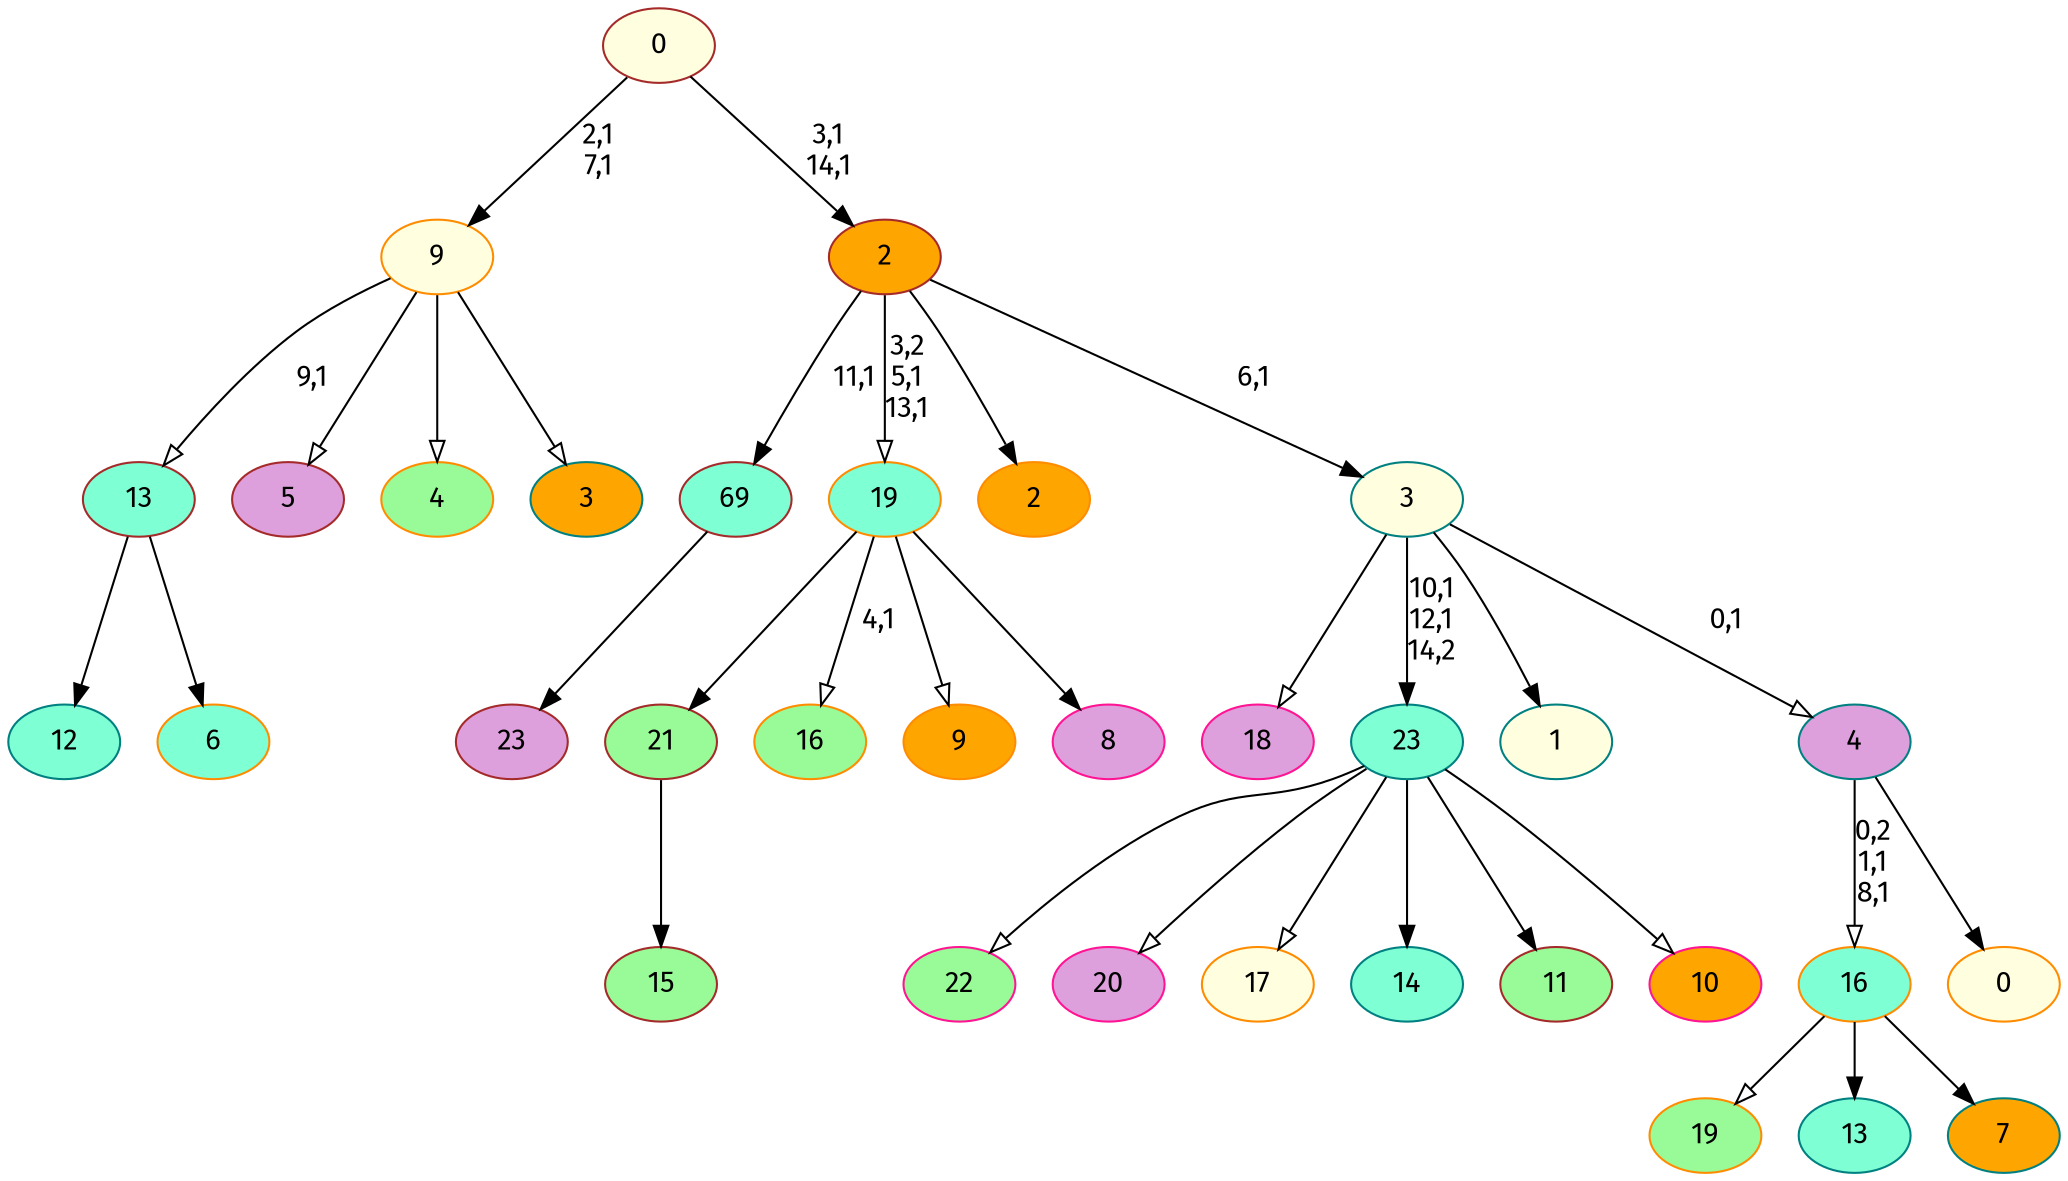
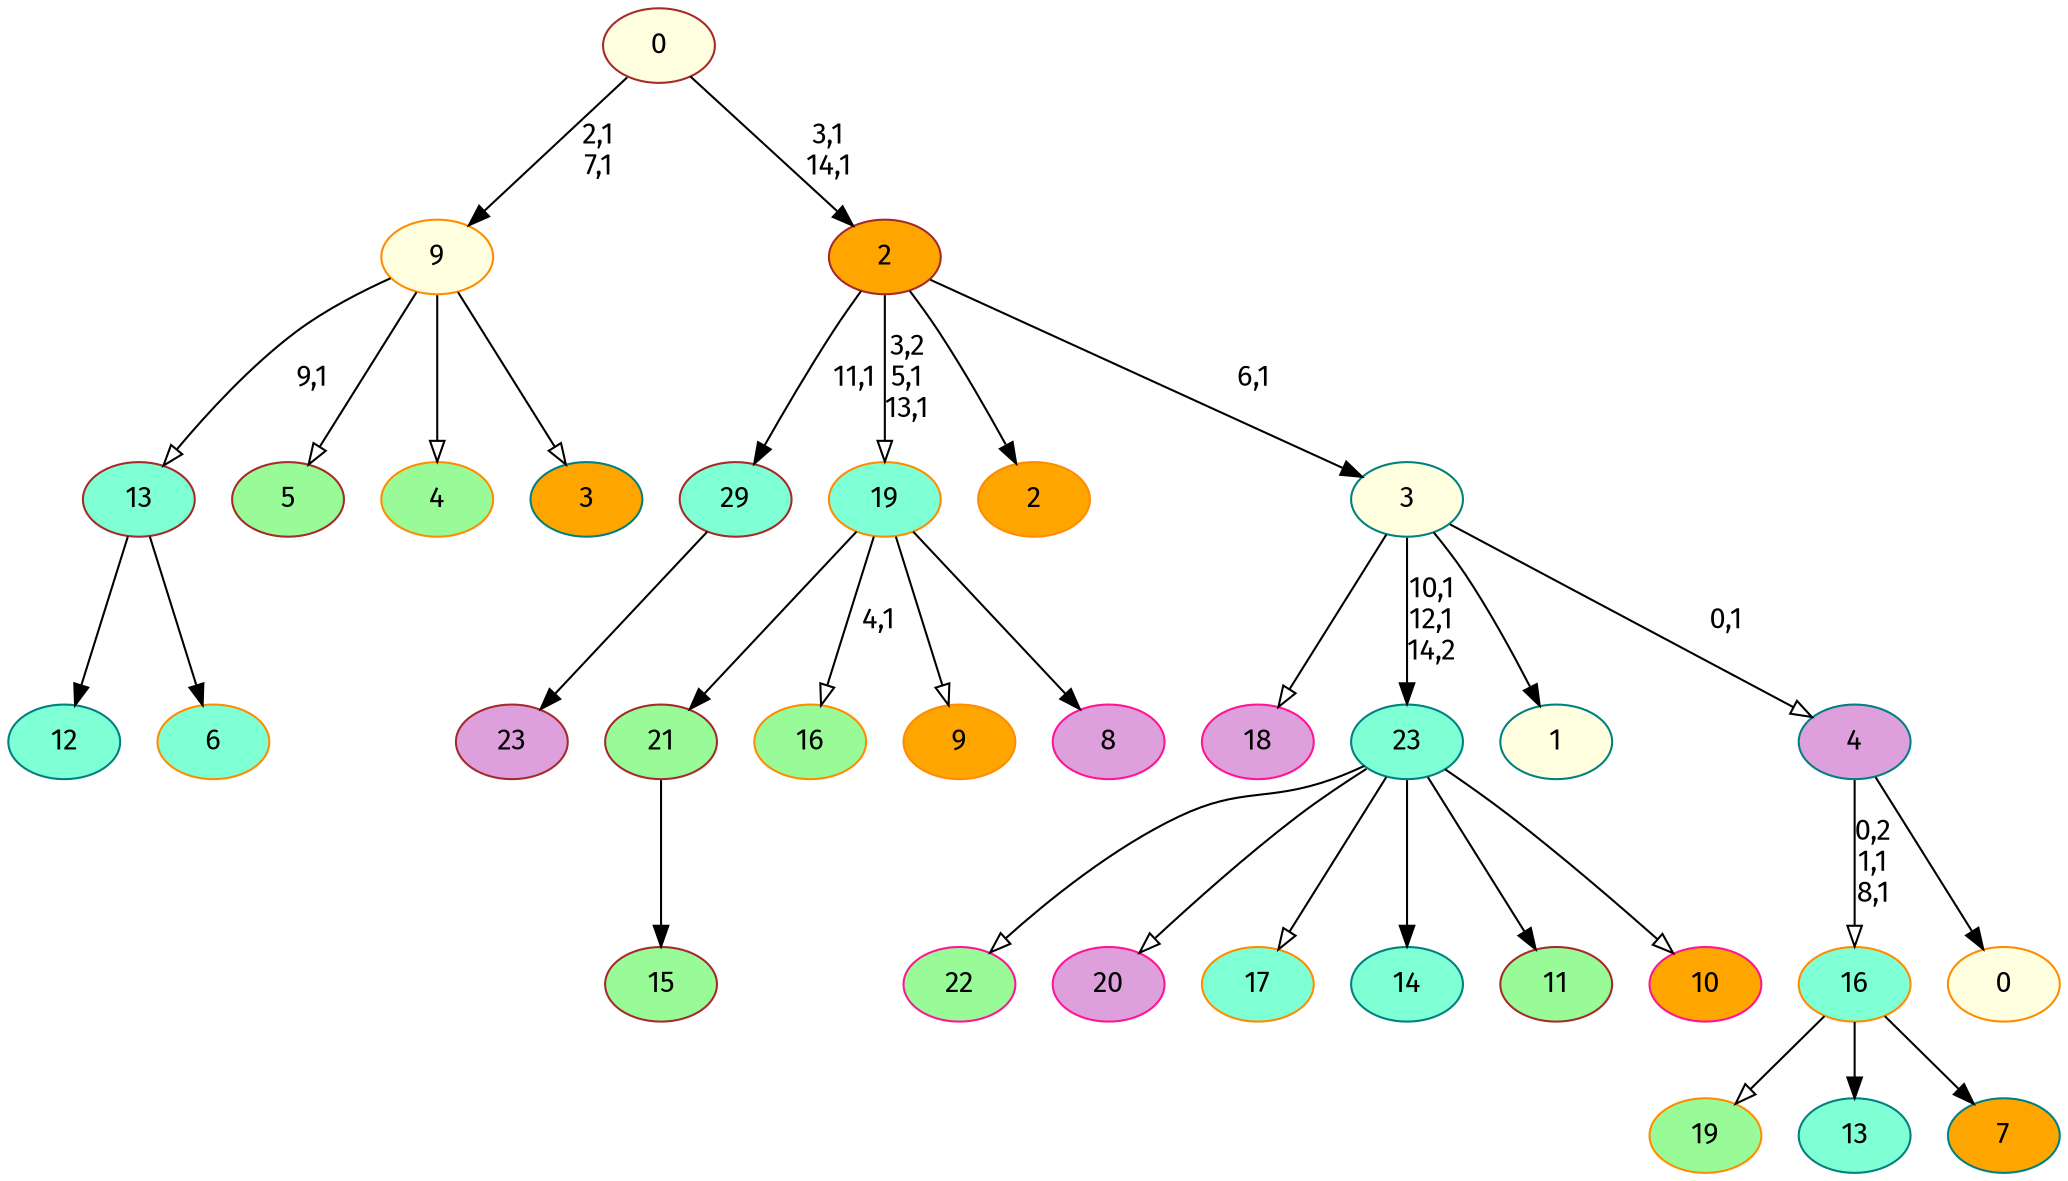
node "5": fillcolor plum -> palegreen
node "69": label "69" -> "29"
node "17": fillcolor lightyellow -> aquamarine
